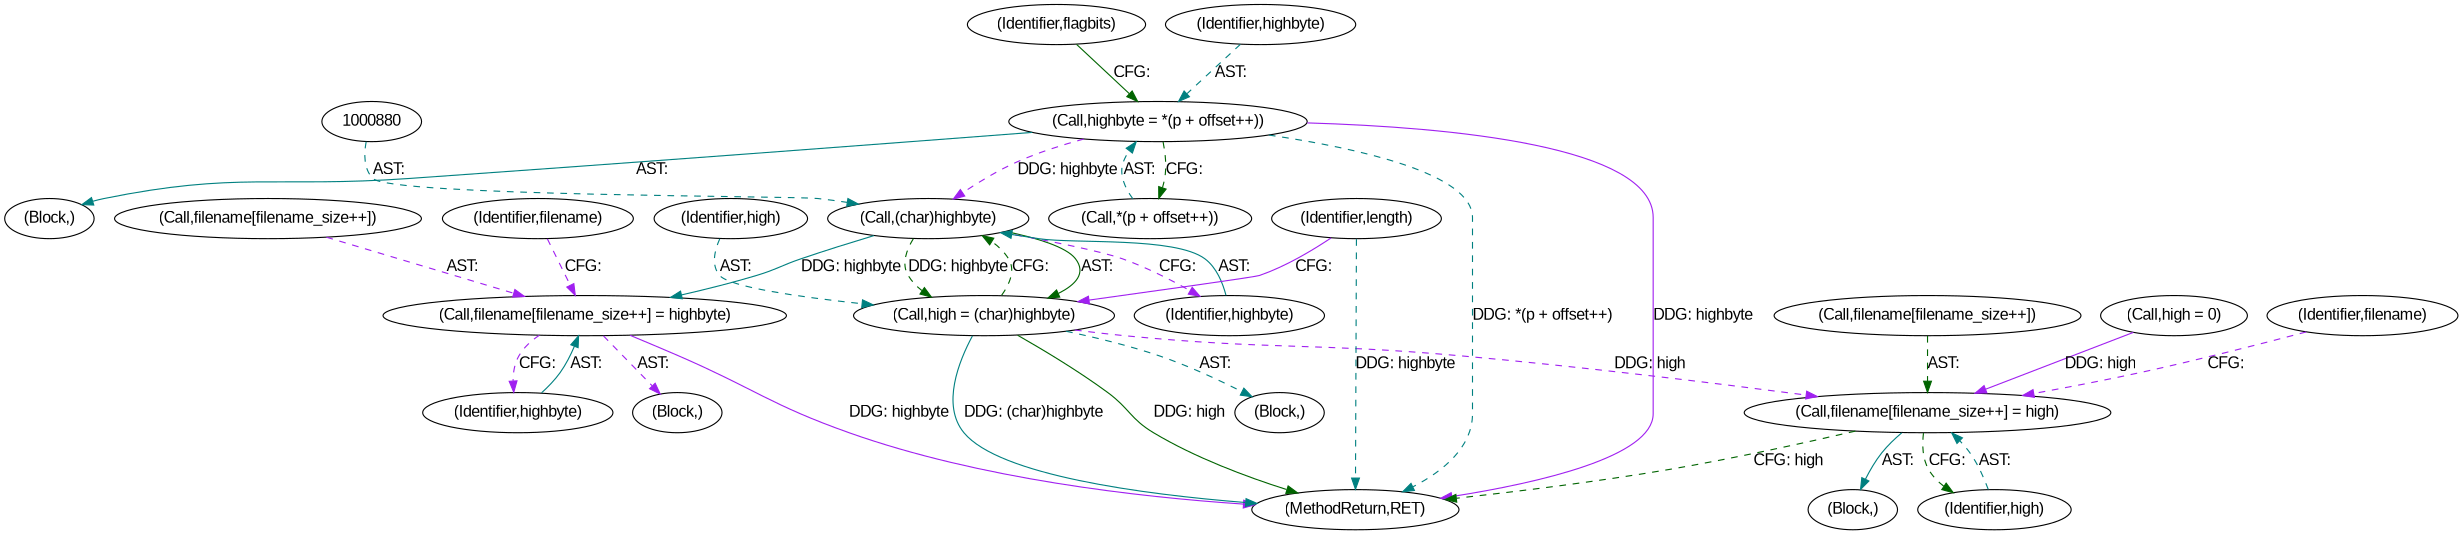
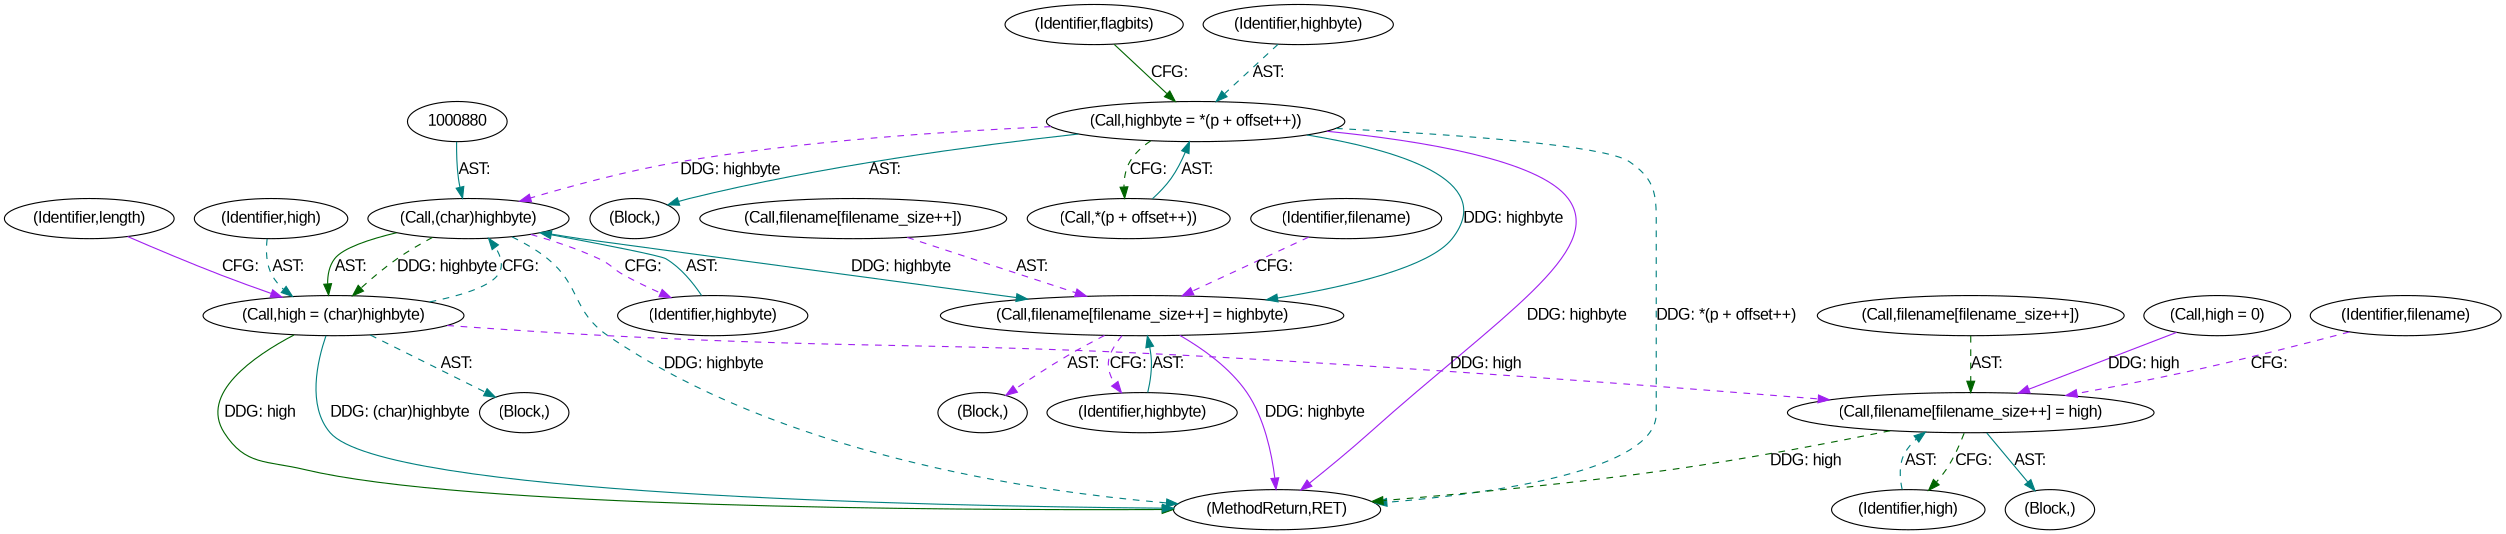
edge "(Call,*(p + offset++))" -> "(Call,highbyte = *(p + offset++))": style dashed -> solid
edge "1000880" -> "(Call,(char)highbyte)": style dashed -> solid
edge "(Call,highbyte = *(p + offset++))" -> "(Call,filename[filename_size++] = highbyte)": added, label "DDG: highbyte"
edge "(Call,high = (char)highbyte)" -> "(Call,(char)highbyte)": color darkgreen -> teal
edge "(Identifier,length)" -> "(MethodReturn,RET)": now "(Call,(char)highbyte)" -> "(MethodReturn,RET)"
edge "(Call,filename[filename_size++] = high)" -> "(MethodReturn,RET)": label "CFG: high" -> "DDG: high"
